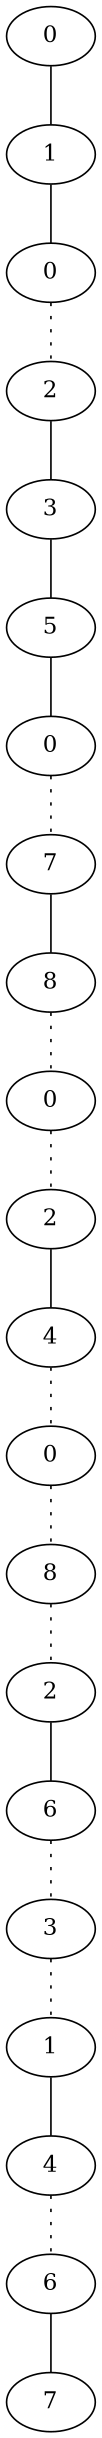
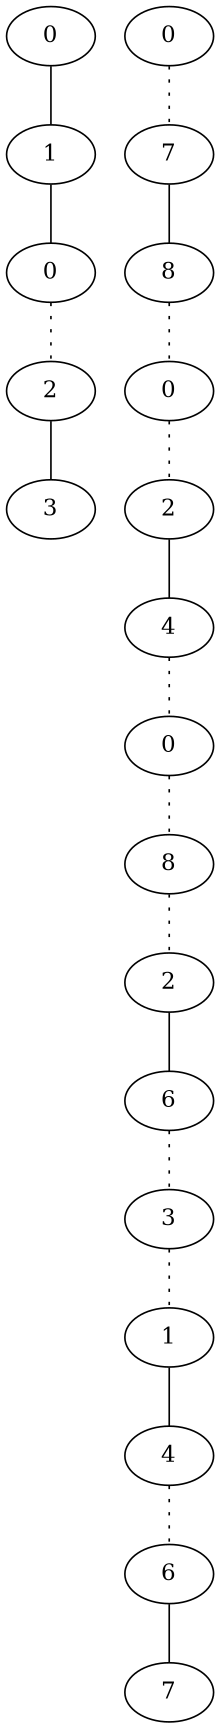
node "5": removed
